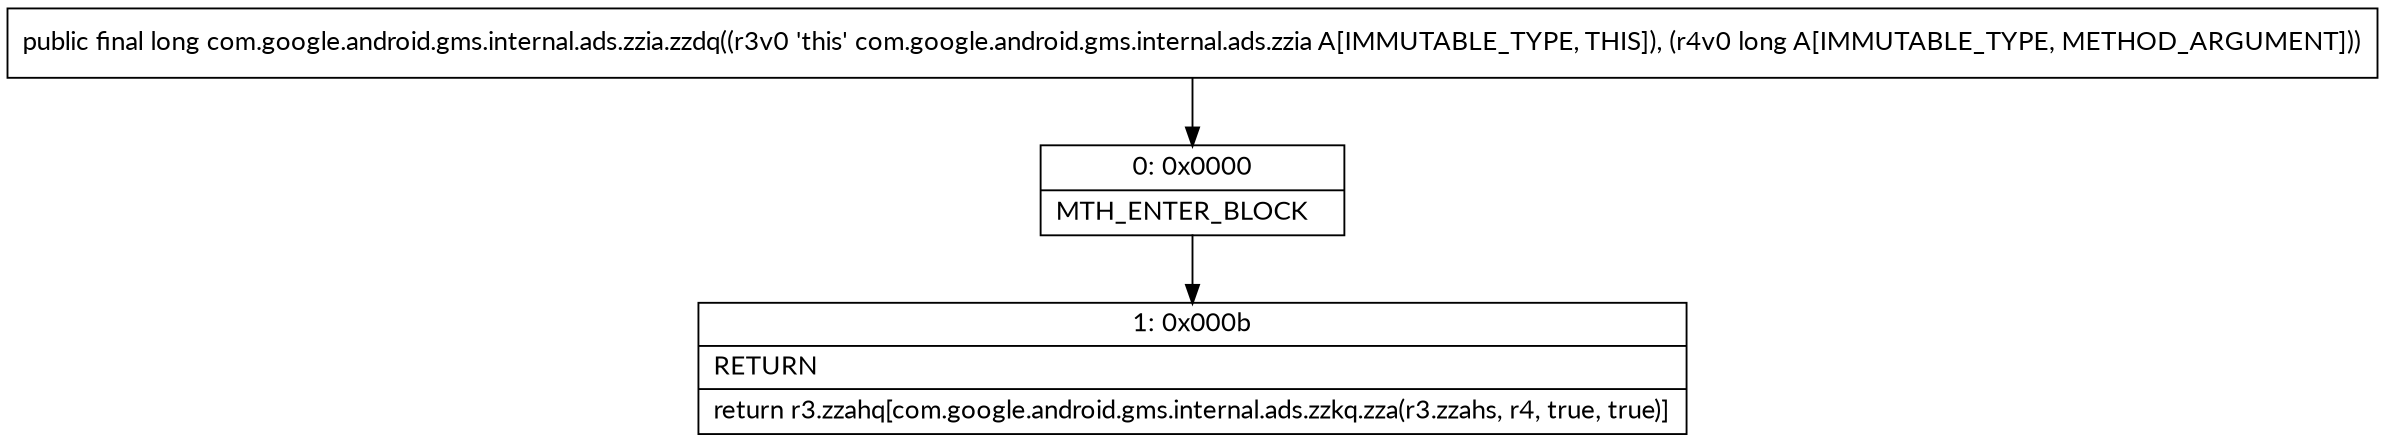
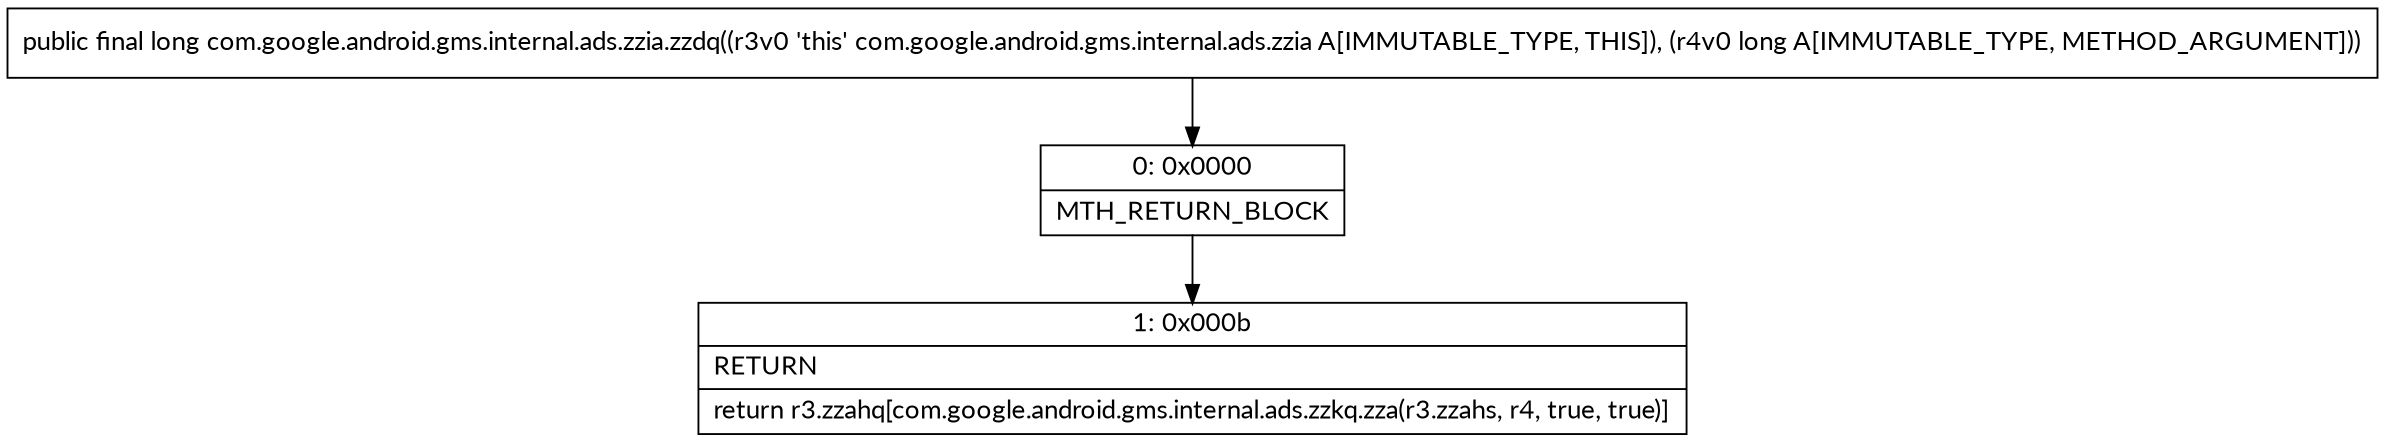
node "0: 0x0000": text "MTH_ENTER_BLOCK" -> "MTH_RETURN_BLOCK"
